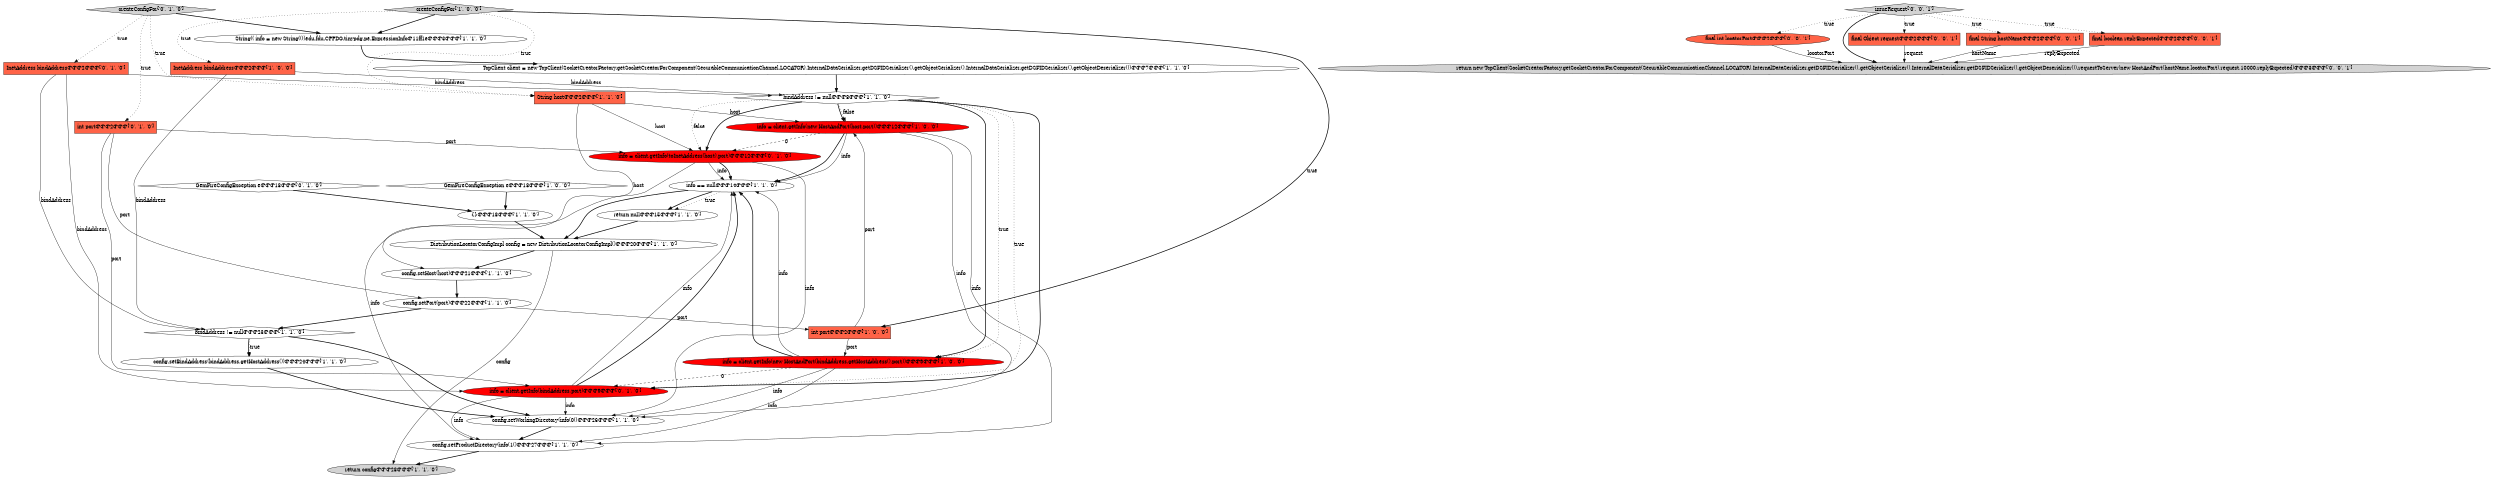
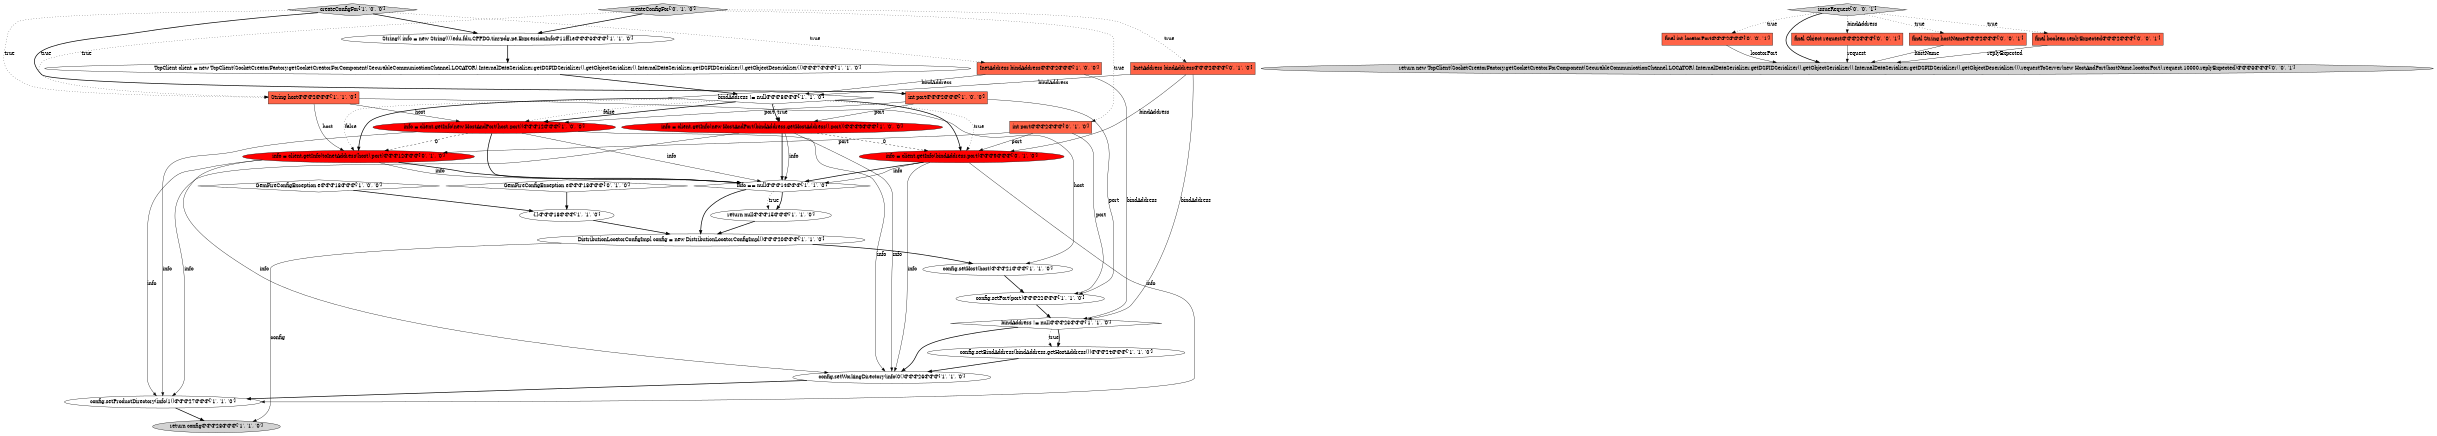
edge "issueRequest['0', '0', '1']" -> "final Object request@@@2@@@['0', '0', '1']": label "true" -> "bindAddress"
node "final int locatorPort@@@2@@@['0', '0', '1']": shape ellipse -> box
node "info == null@@@14@@@['1', '1', '0']": shape ellipse -> diamond
edge "config.setPort(port)@@@22@@@['1', '1', '0']" -> "int port@@@2@@@['1', '0', '0']": reversed
